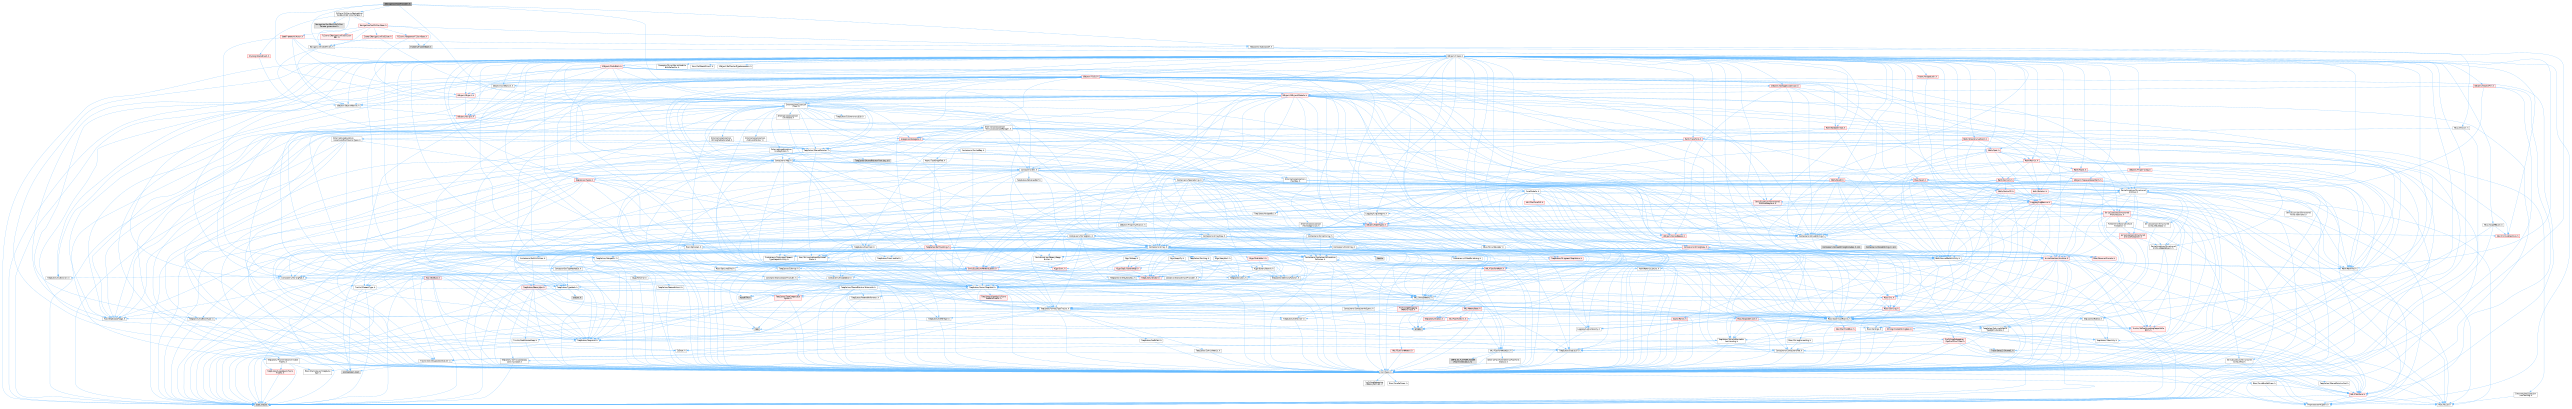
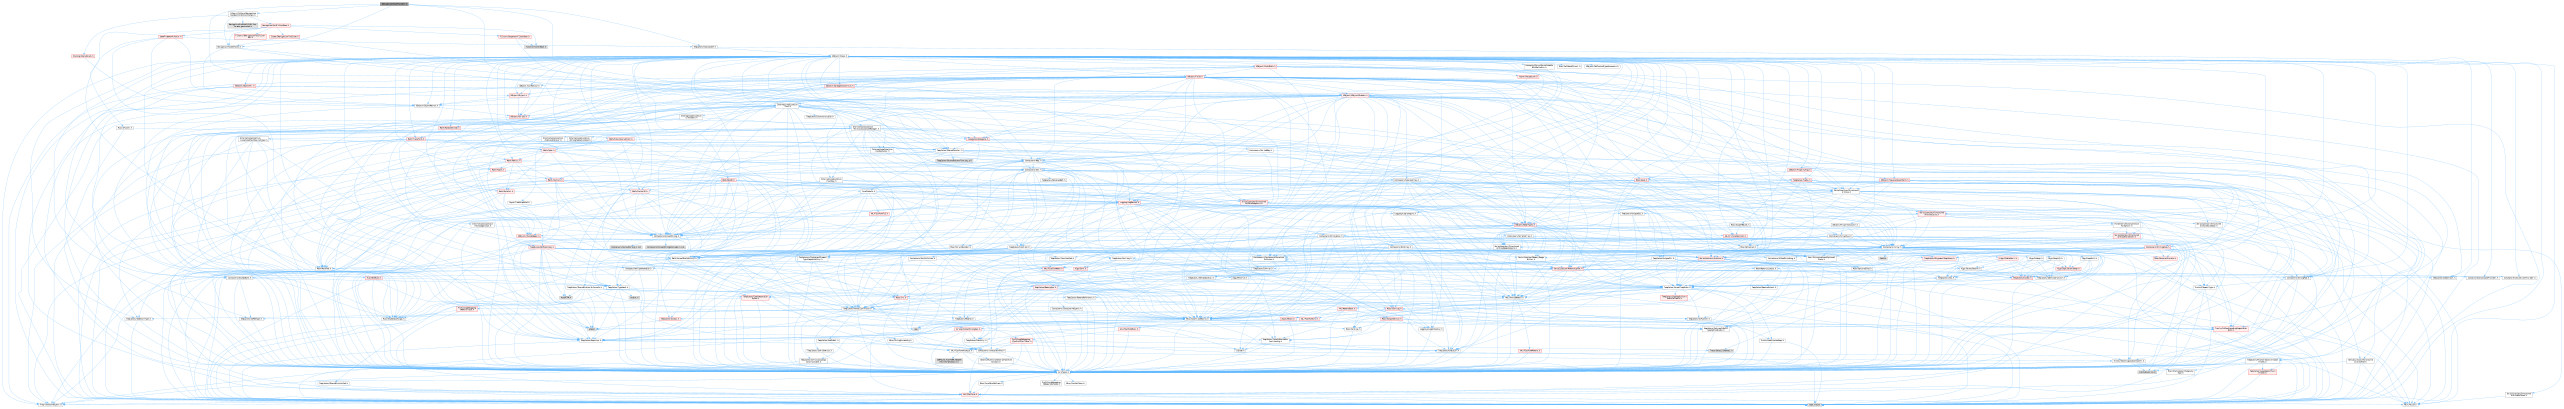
node "Internationalization /LocTesting.h": removed
